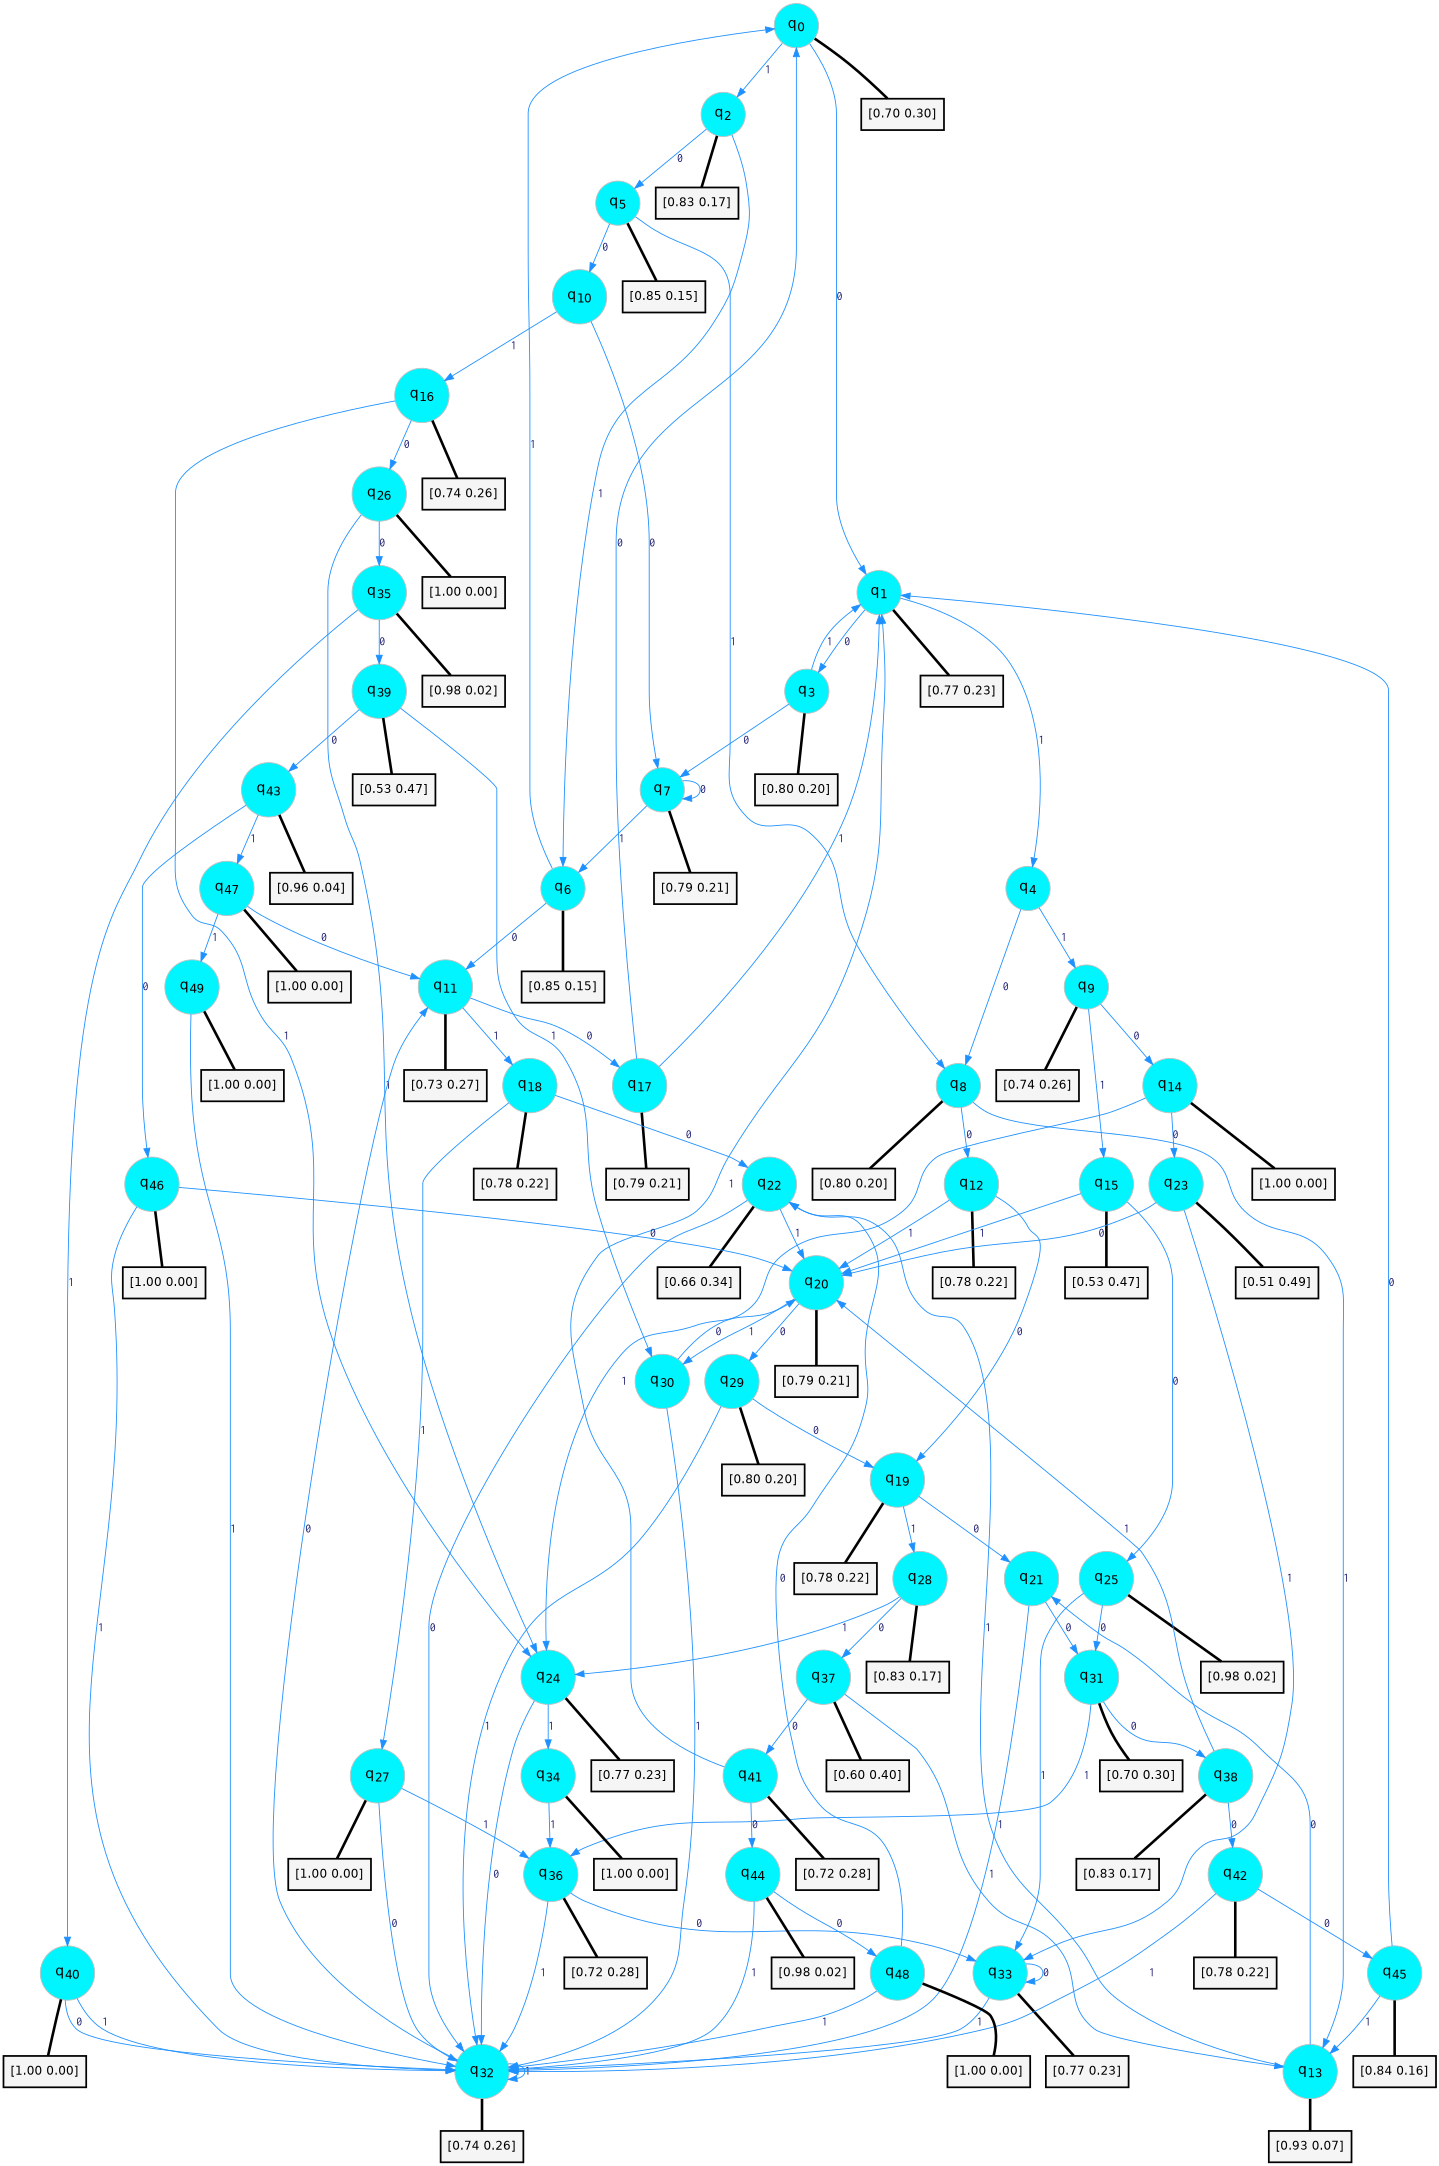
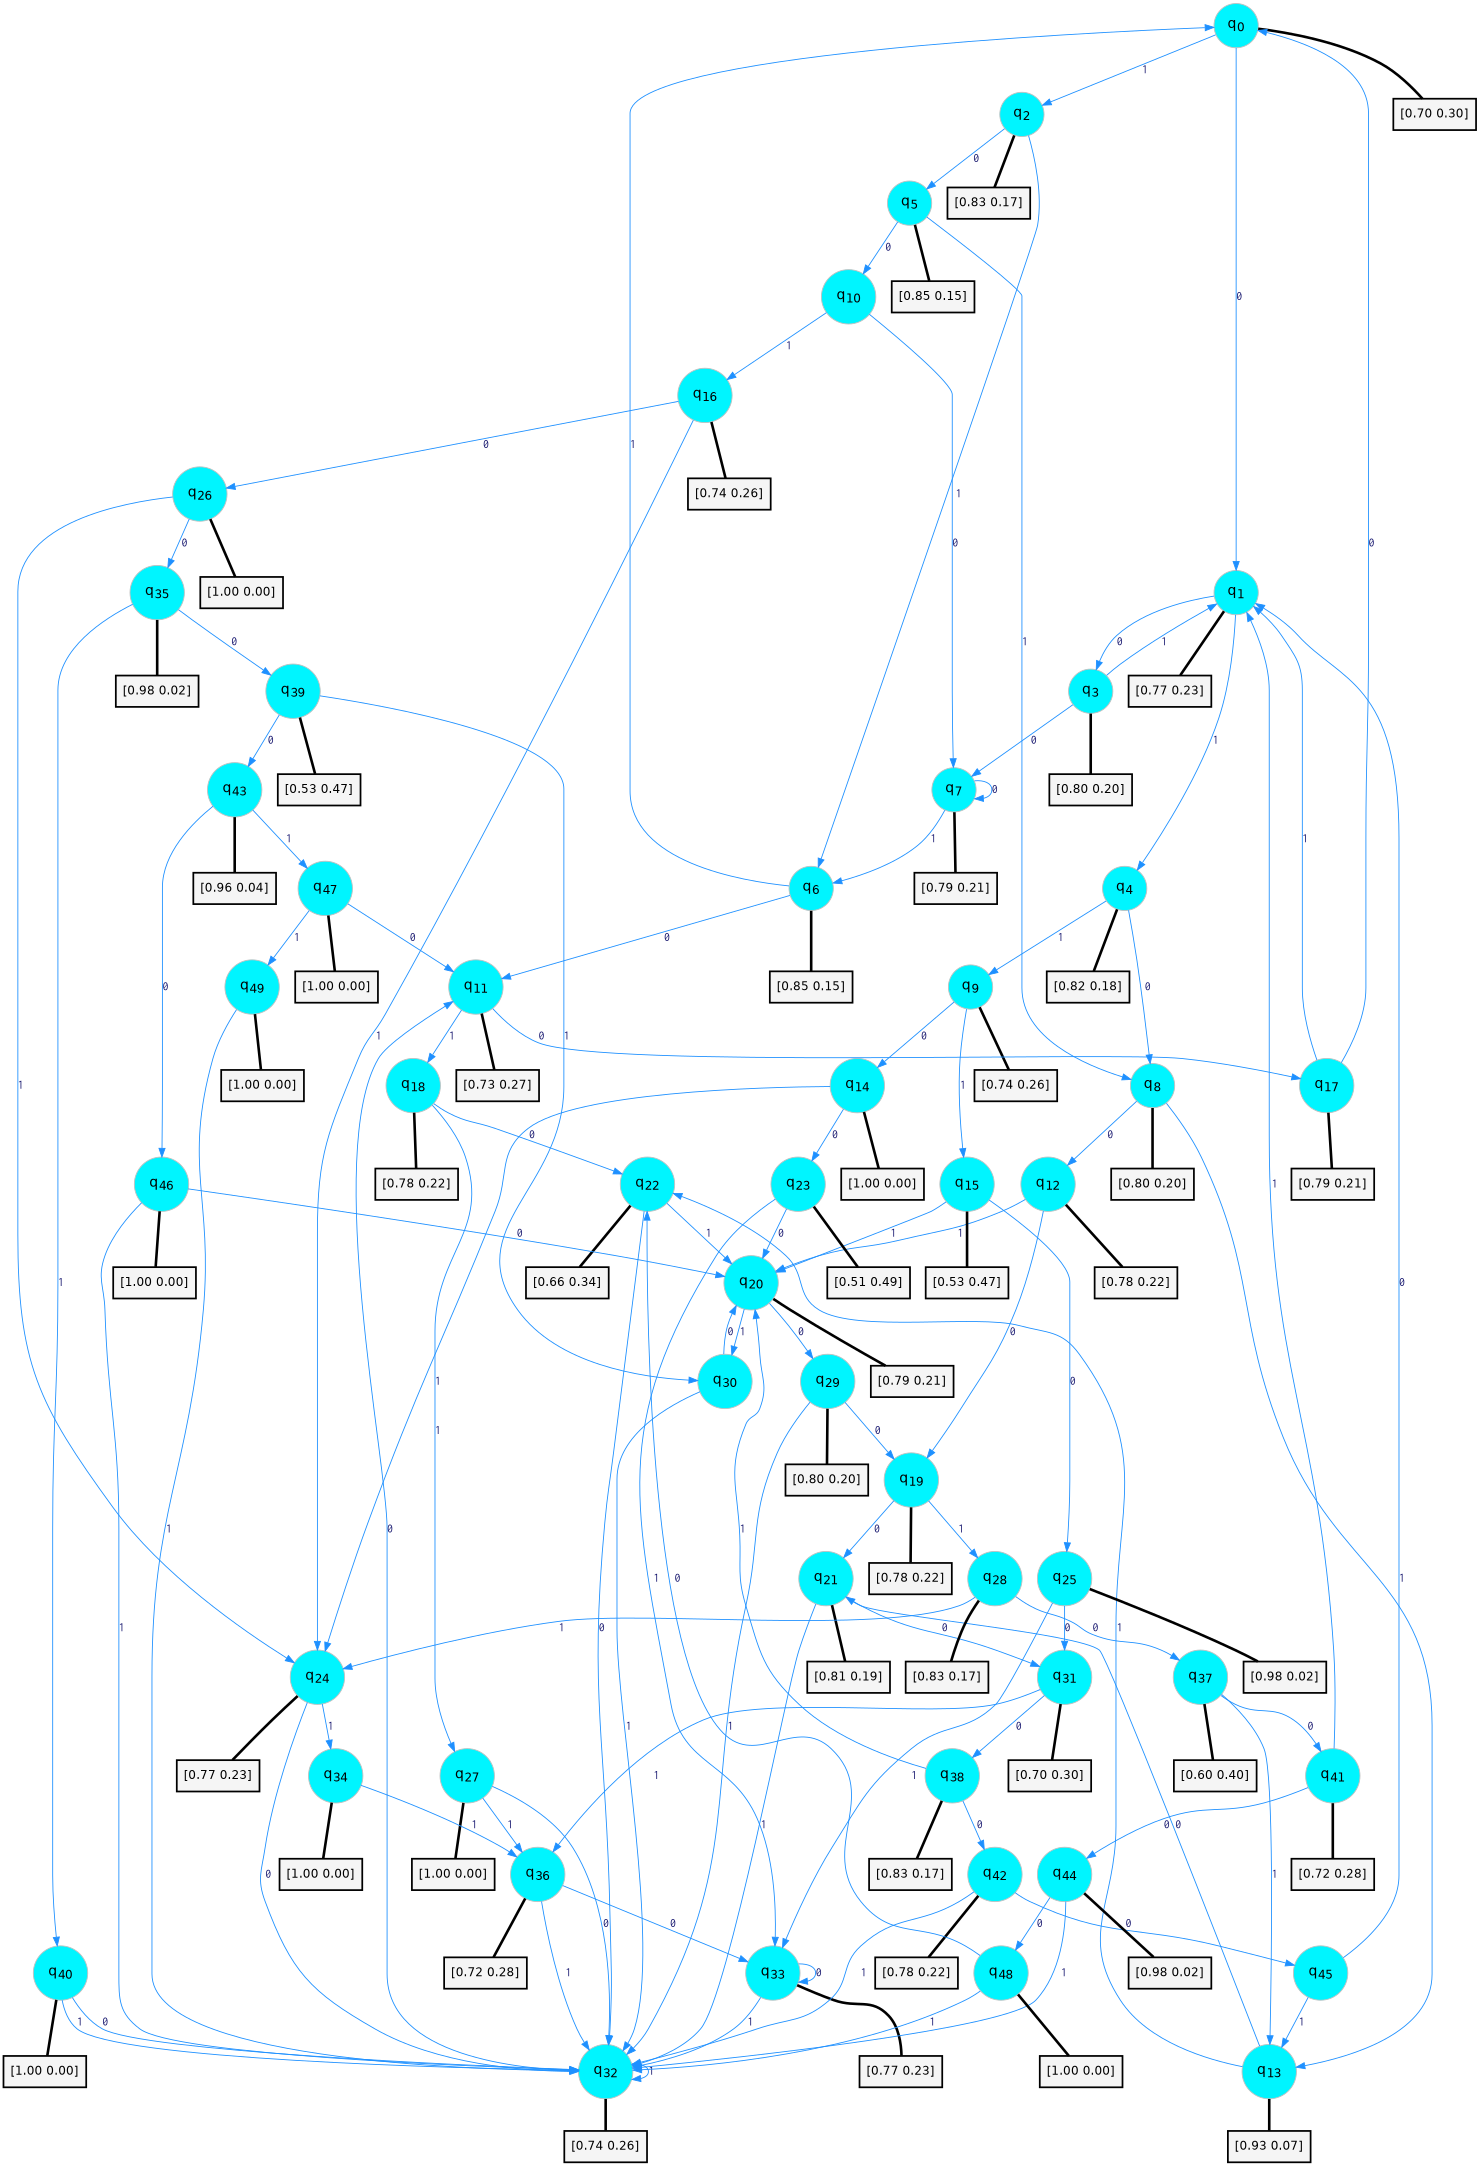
node "[0.82 0.18]": added
node "[0.81 0.19]": added
node "[0.84 0.16]": removed
